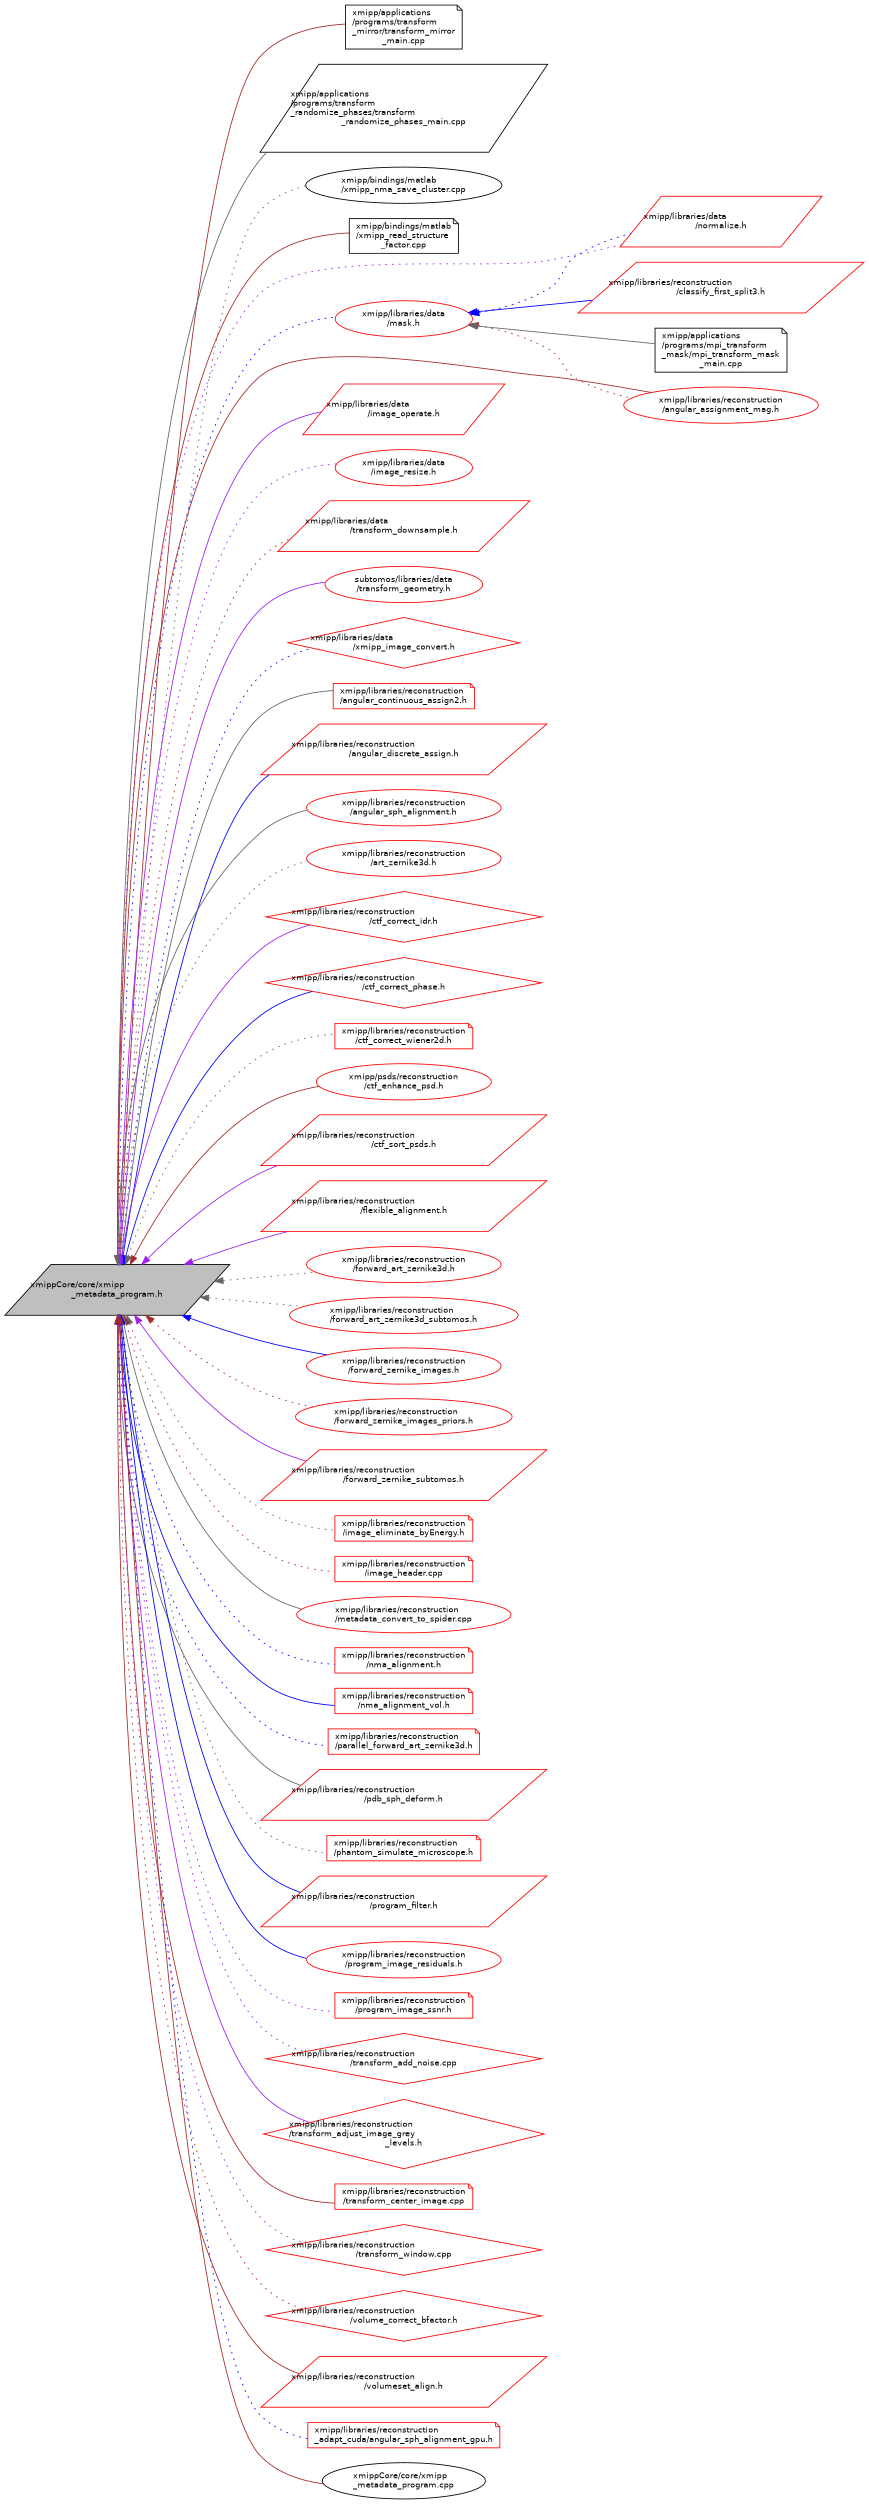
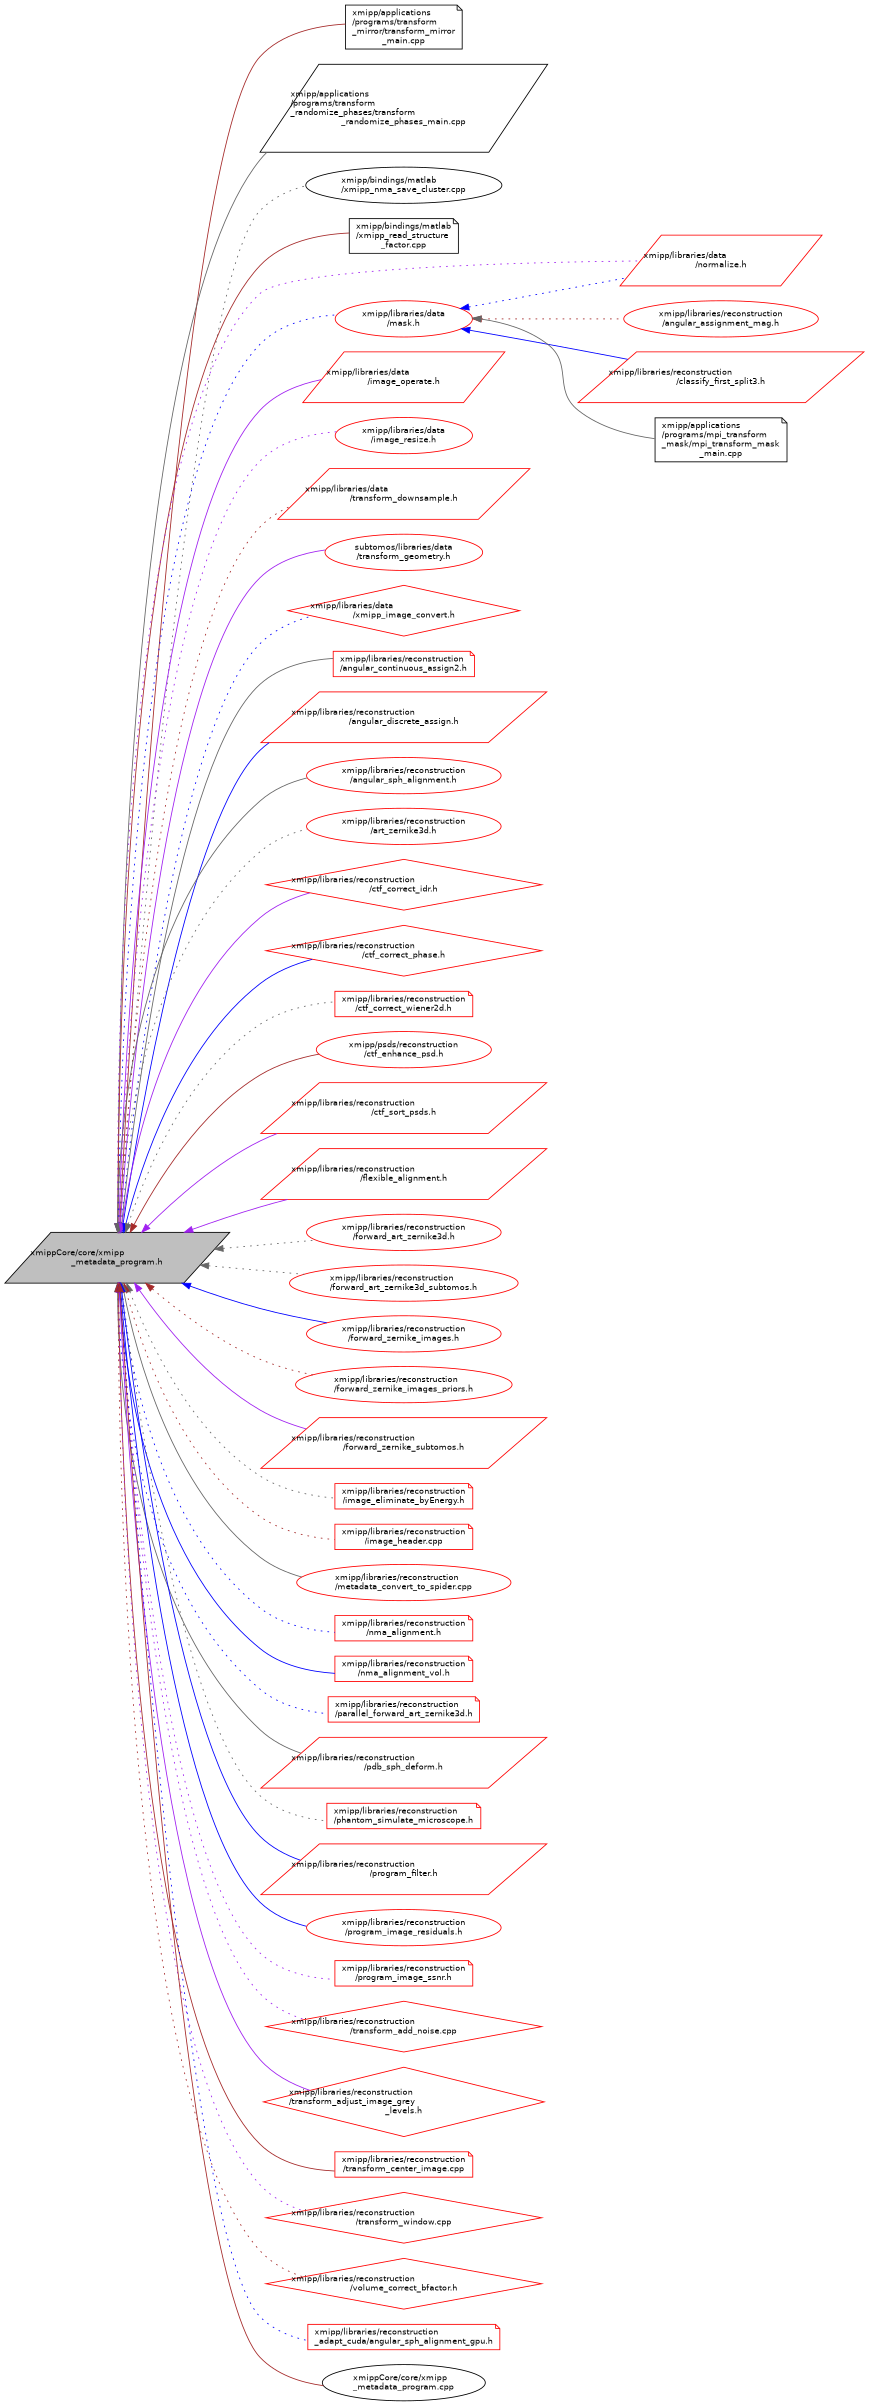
edge "xmipp/libraries/reconstruction /angular_assignment_mag.h" -> "xmippCore/core/xmipp _metadata_program.h": removed
node "xmipp/libraries/reconstruction /volumeset_align.h": removed
